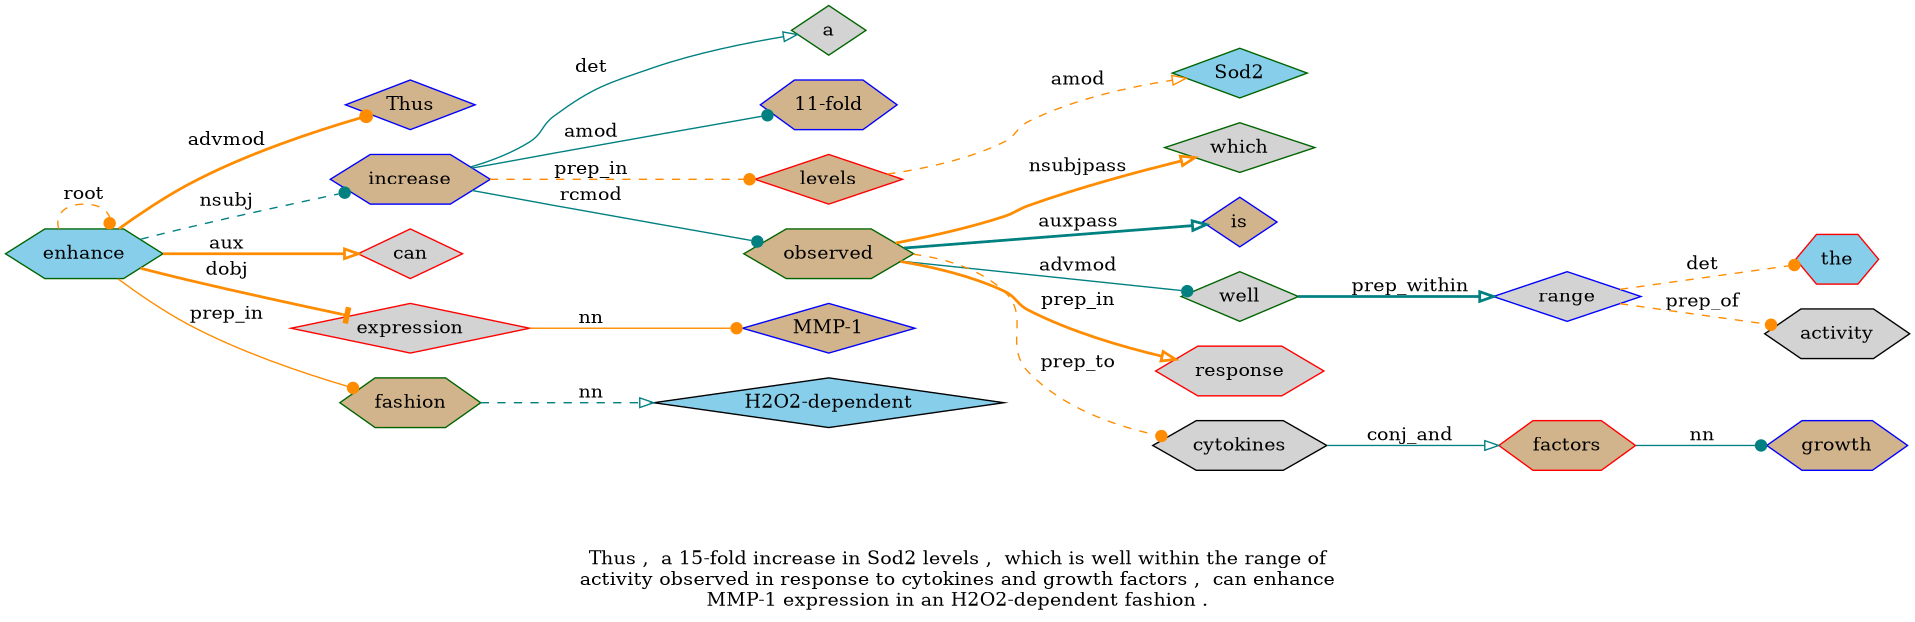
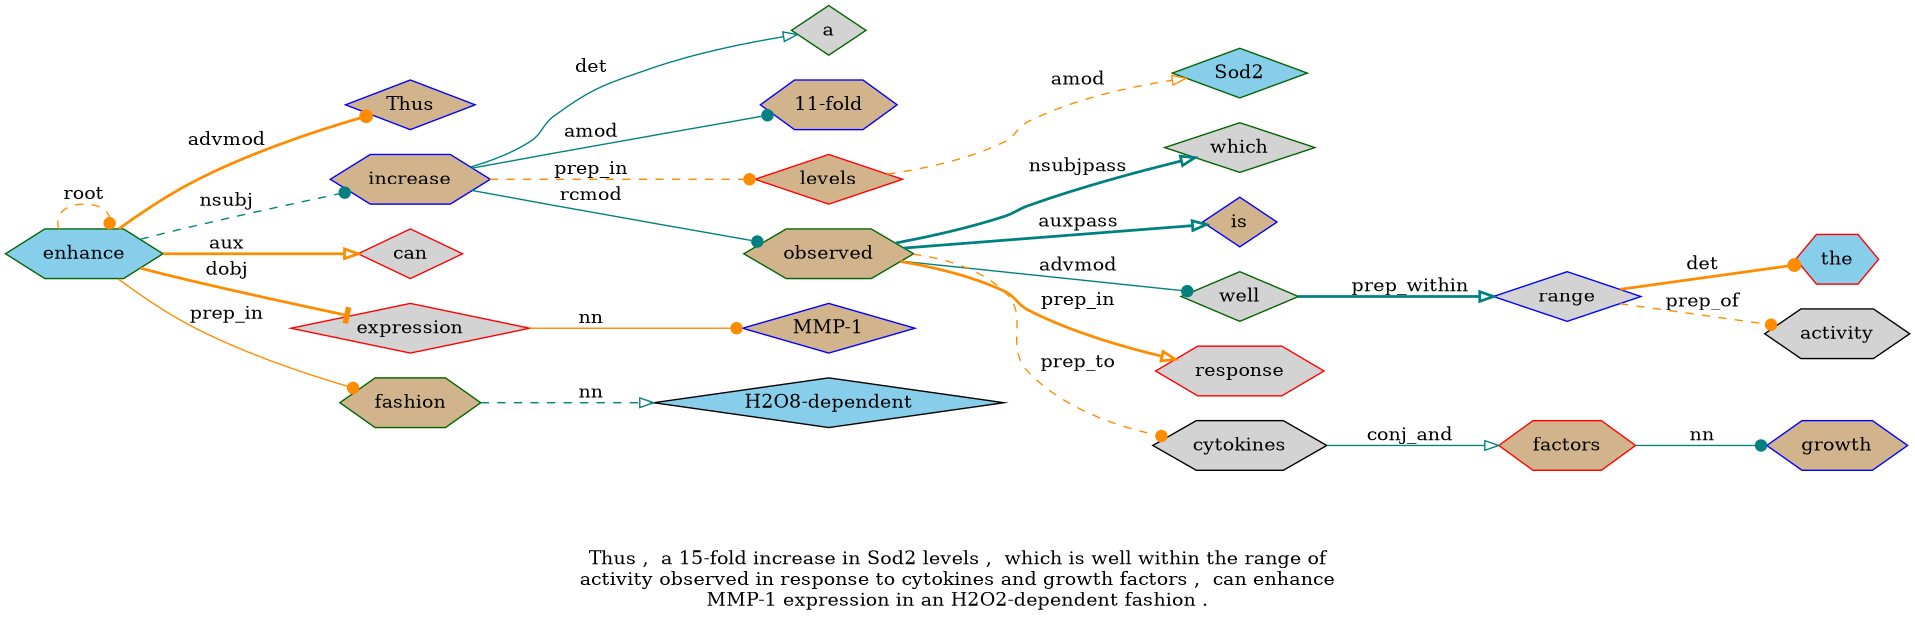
edge "observed" -> "which": color darkorange -> teal
edge "range" -> "the": style dashed -> bold
node "H2O2-dependent": label "H2O2-dependent" -> "H2O8-dependent"
